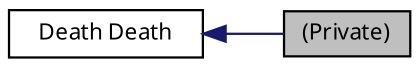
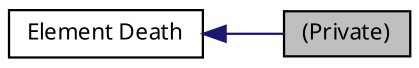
node "Death Death": label "Death Death" -> "Element Death"
